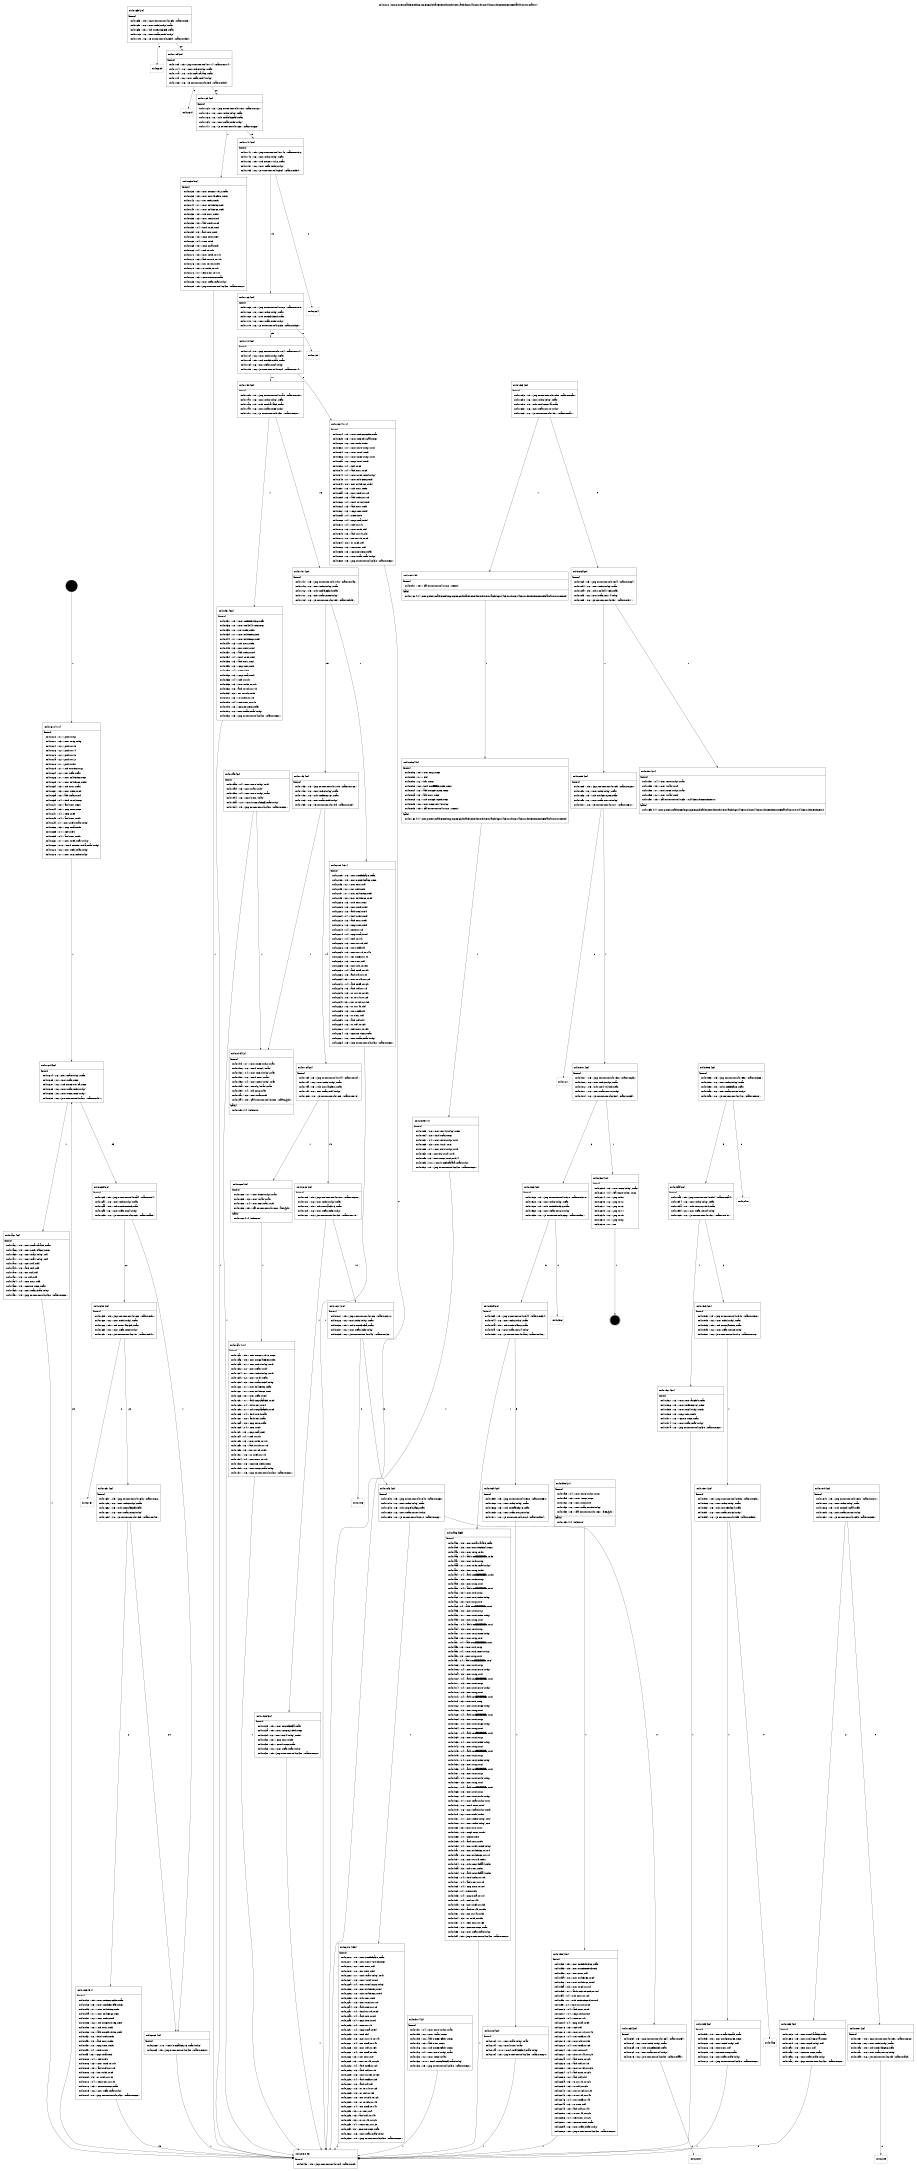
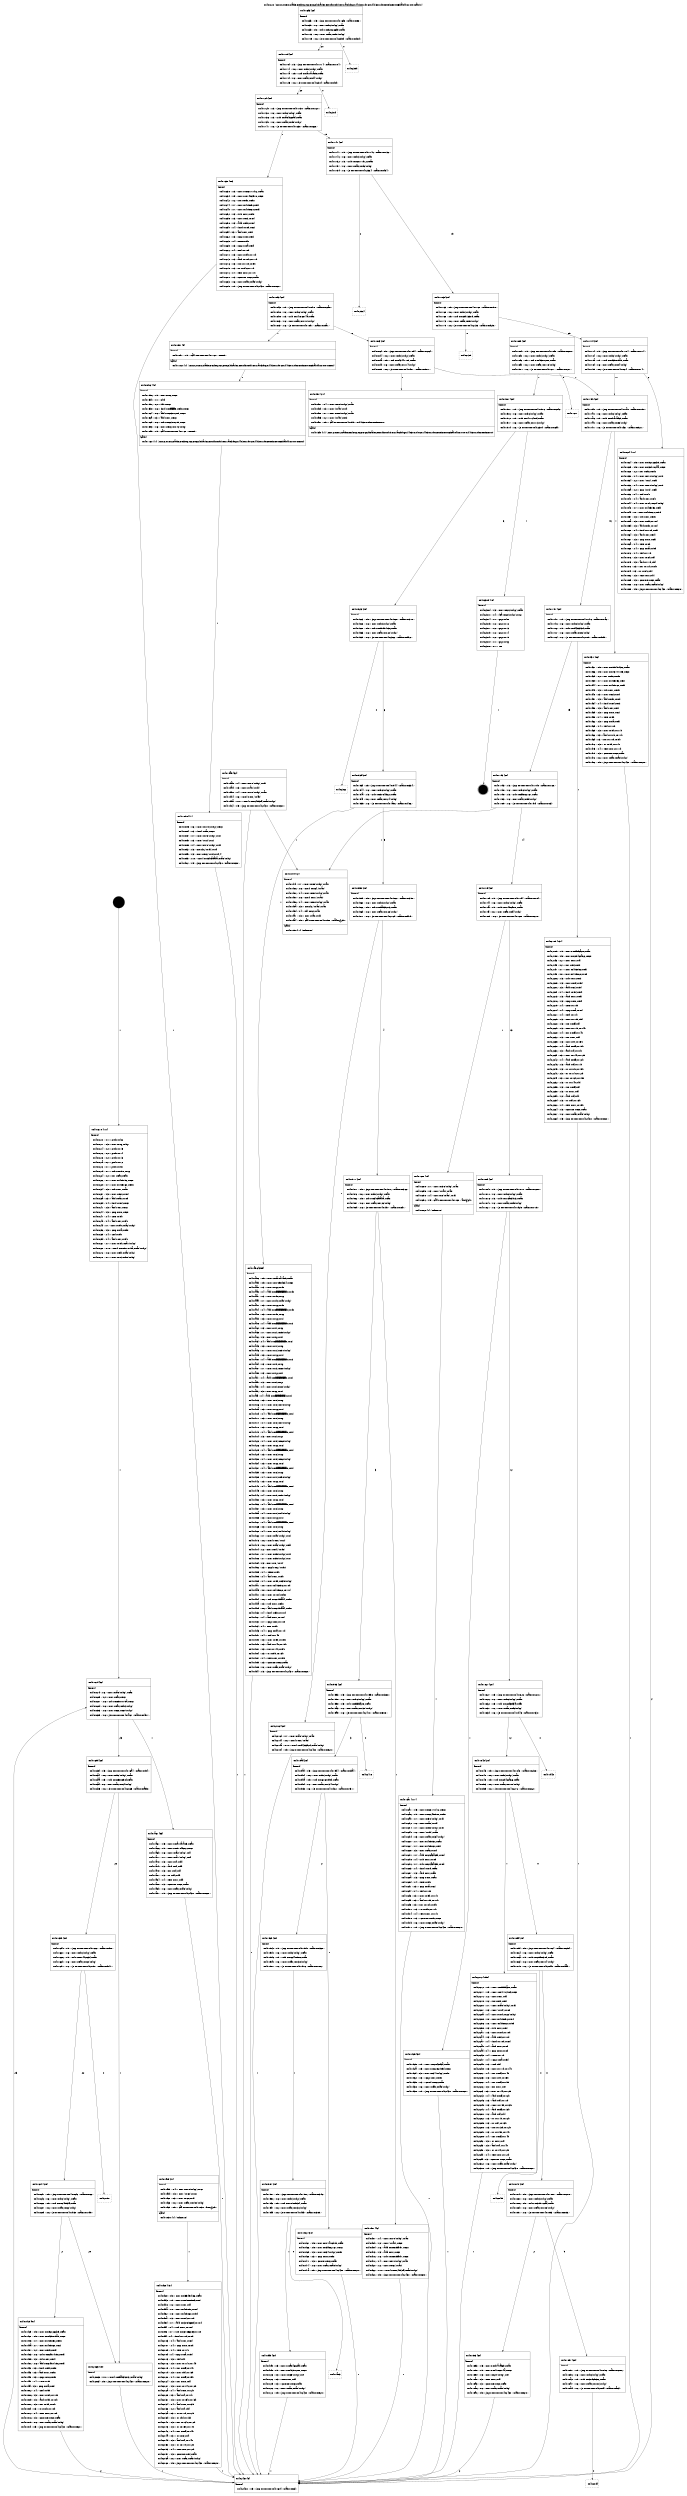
edge "0x4018cf [28]" -> "0x4018eb [28]": now "0x4018cf [28]" -> "0x40179b [28]"
node "0x401977 [28]": added
edge "0x40185f [28]" -> "0x40187b [28]": added, label "11"
edge "0x401dc9 [91]" -> "0x402430 [5]": label " 15" -> " 2"
